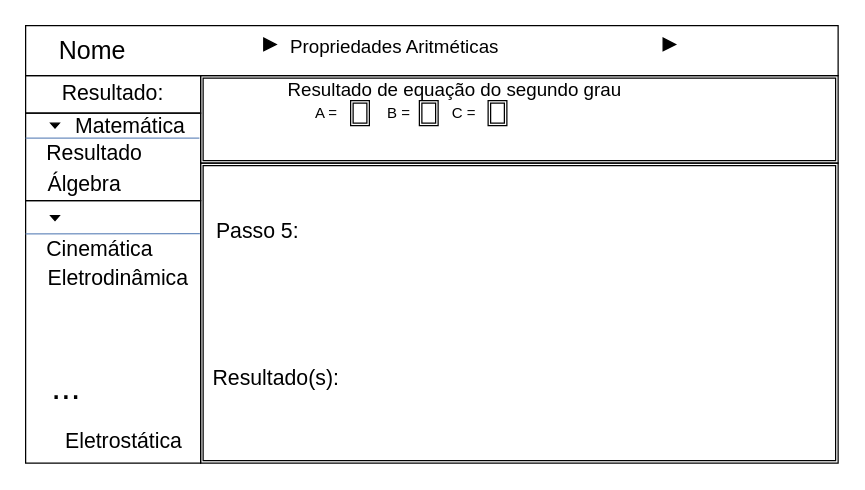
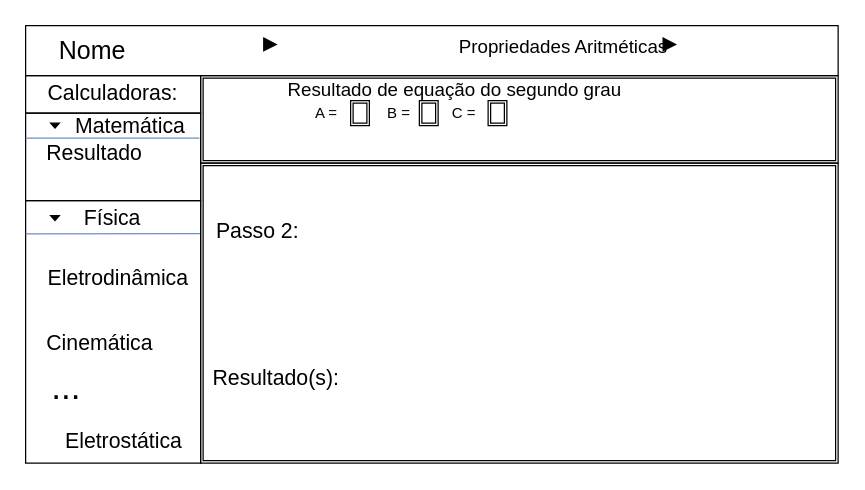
node "Propriedades Aritméticas": moved (382, 44) -> (551, 44)
node "Resultado:": label "Resultado:" -> "Calculadoras:"
node "Álgebra": removed
node "Física": added
node "Passo 5:": label "Passo 5:" -> "Passo 2:"
node "Cinemática": moved (107, 247) -> (107, 341)
